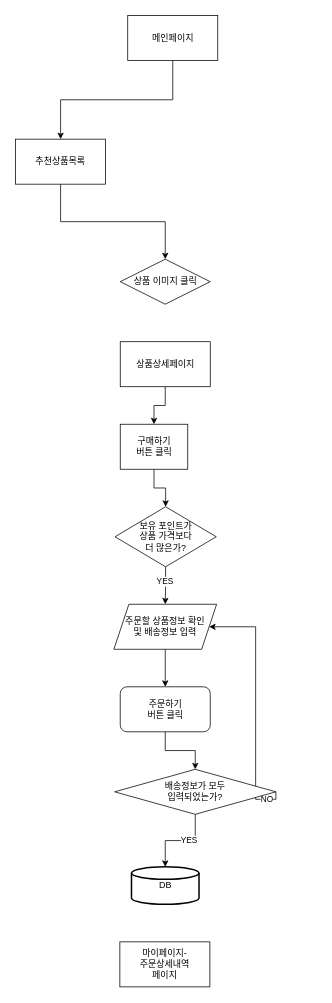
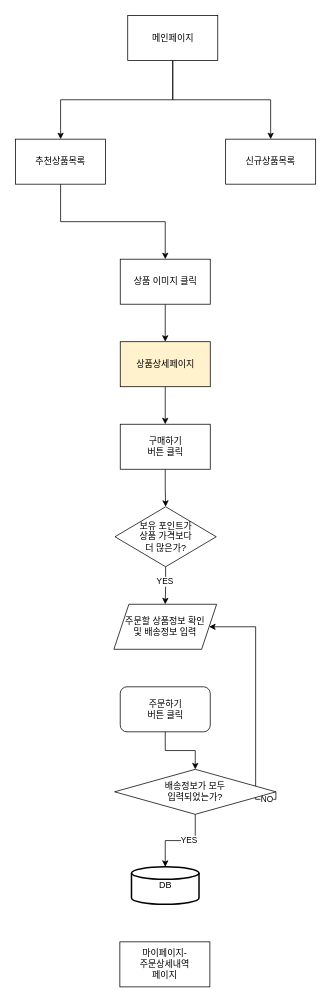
edge "메인페이지" -> "신규상품목록": added
node "신규상품목록": added
node "상품 이미지 클릭": shape diamond -> rectangle
edge "상품 이미지 클릭" -> "상품상세페이지": added
node "상품상세페이지": fillcolor #ffffff -> #fff2cc
node "구매하기 버튼 클릭": size 68x45 -> 90x45
edge "주문할 상품정보 확인 및 배송정보 입력" -> "주문하기 버튼 클릭": removed
